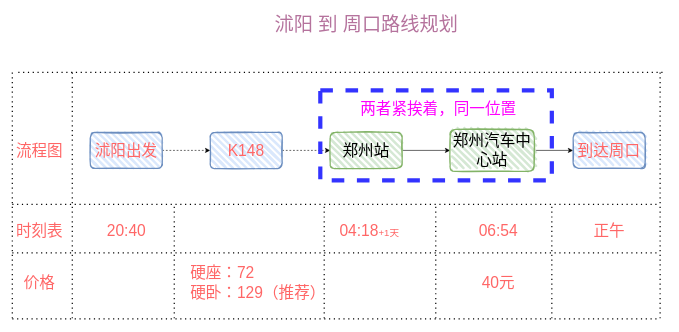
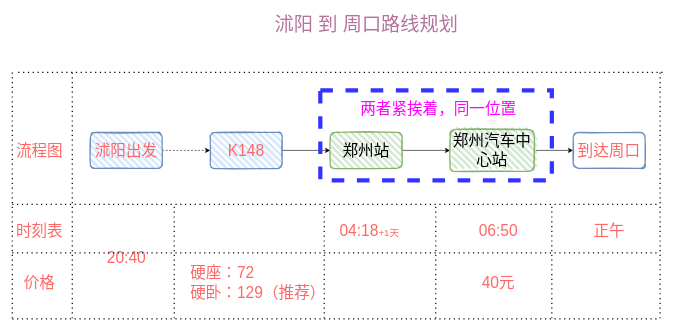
edge "K148" -> "郑州站": style dashed -> solid
node "到达周口": fillcolor #dae8fc -> #ffffff
node "20:40": moved (126, 231) -> (126, 258)
node "06:54": label "06:54" -> "06:50"
